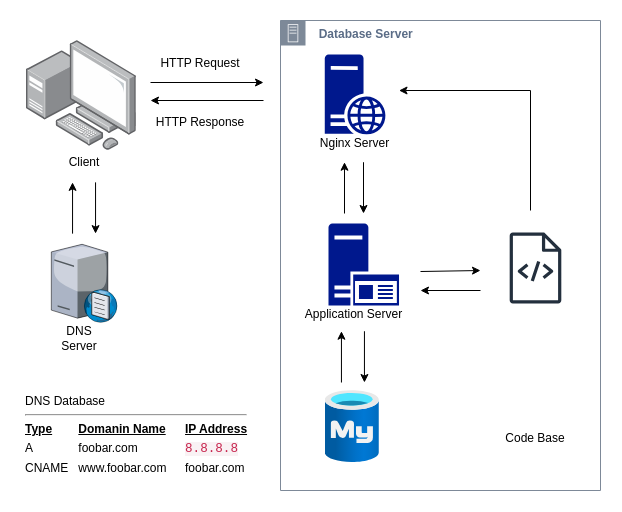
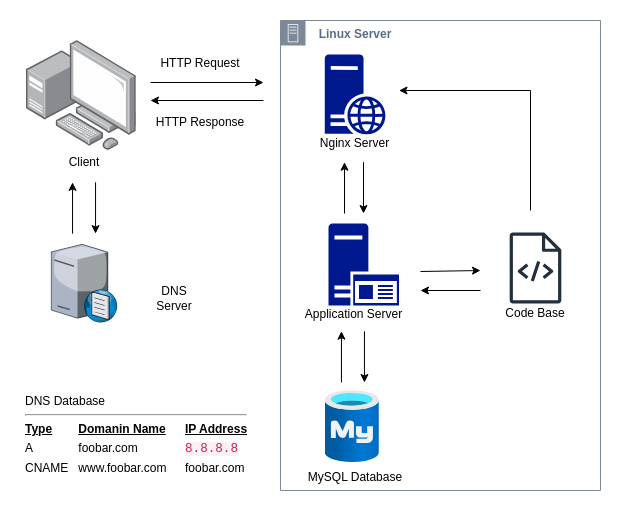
node "Database Server": label "Database Server" -> "Linux Server"
node "DNS Server": moved (80, 338) -> (175, 298)
node "Code Base": moved (536, 439) -> (536, 314)
node "MySQL Database": added
